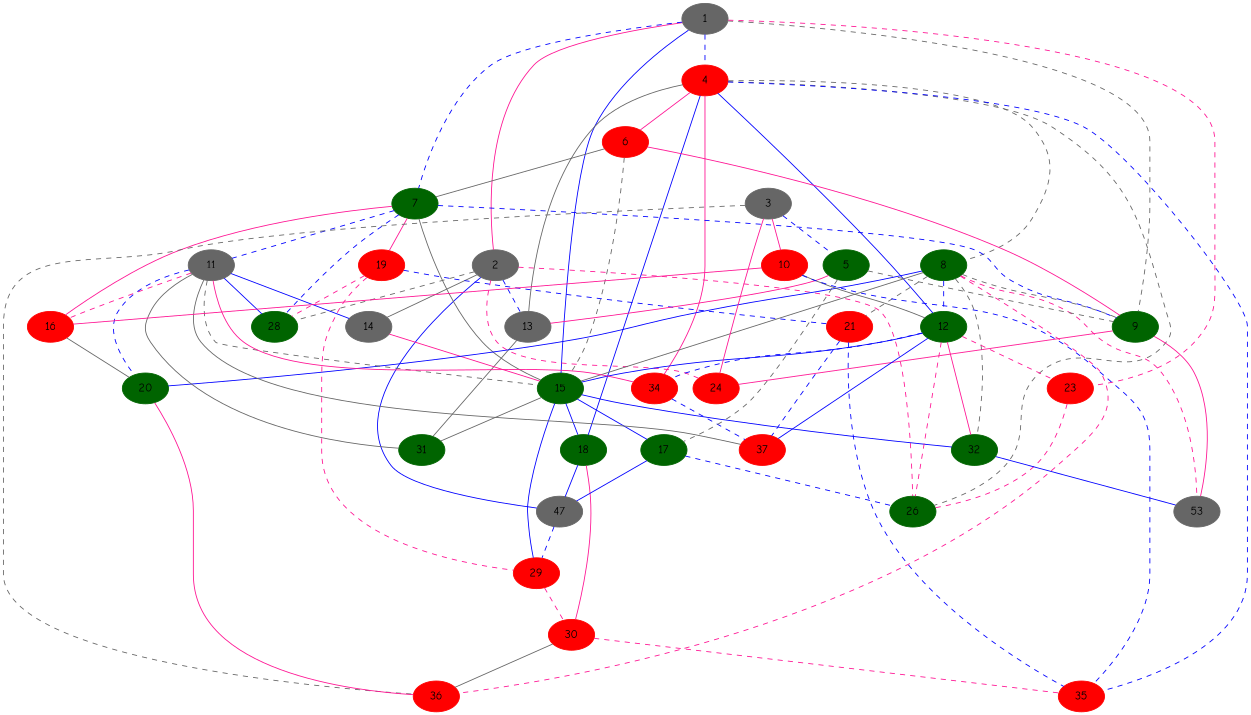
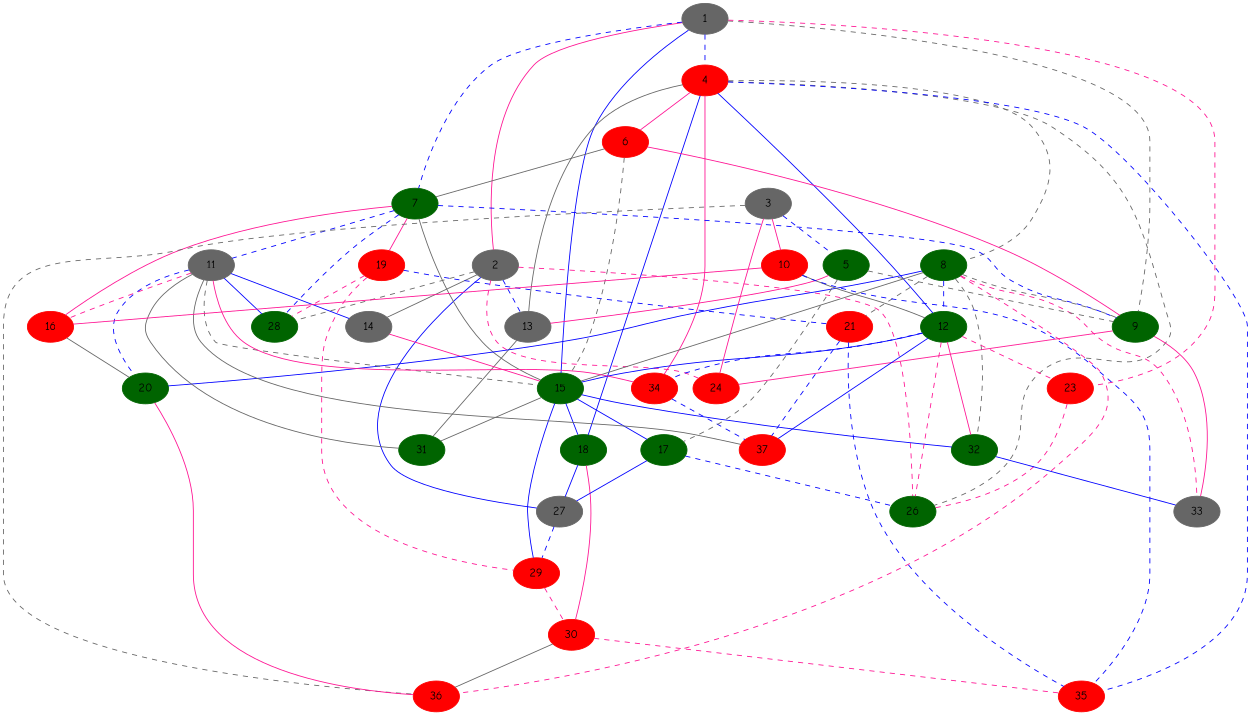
node "47": label "47" -> "27"
node "53": label "53" -> "33"
